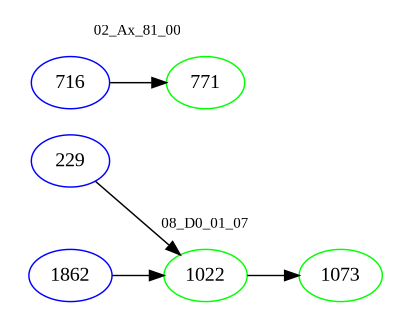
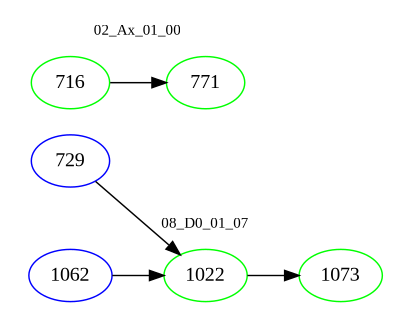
cluster "02_Ax_81_00": label "02_Ax_81_00" -> "02_Ax_01_00"
node "716": color blue -> green
node "229": label "229" -> "729"
node "1862": label "1862" -> "1062"
